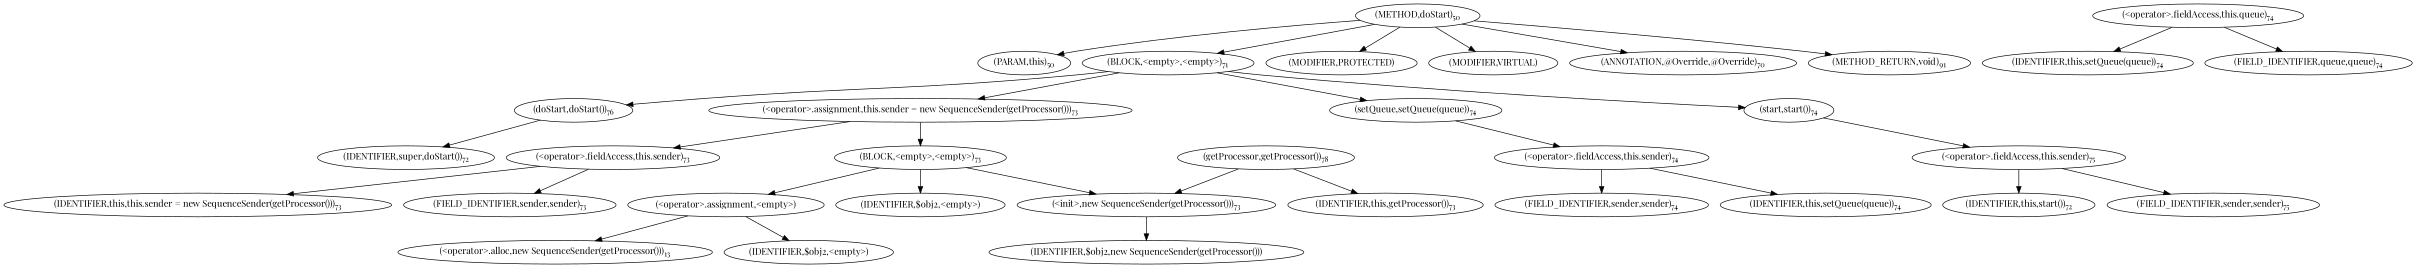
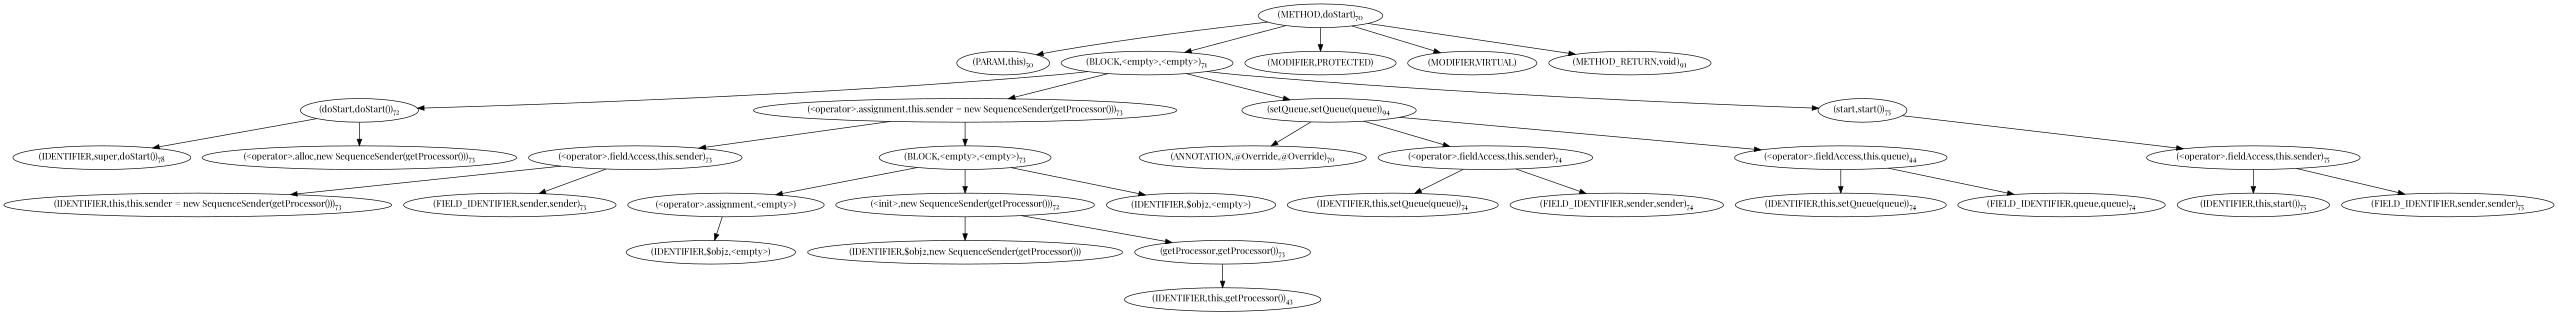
node "(METHOD,doStart)": text "50" -> "70"
node "(<operator>.fieldAccess,this.queue)": text "74" -> "44"
edge "(METHOD,doStart)" -> "(ANNOTATION,@Override,@Override)": now "(setQueue,setQueue(queue))" -> "(ANNOTATION,@Override,@Override)"
node "(doStart,doStart())": text "76" -> "72"
node "(setQueue,setQueue(queue))": text "74" -> "94"
node "(start,start())": text "74" -> "75"
edge "(setQueue,setQueue(queue))" -> "(<operator>.fieldAccess,this.queue)": added
node "(IDENTIFIER,super,doStart())": text "72" -> "78"
node "(getProcessor,getProcessor())": text "78" -> "73"
edge "(getProcessor,getProcessor())" -> "(<init>,new SequenceSender(getProcessor()))": reversed
node "(<init>,new SequenceSender(getProcessor()))": text "73" -> "72"
node "(IDENTIFIER,this,getProcessor())": text "73" -> "43"
node "(IDENTIFIER,this,start())": text "72" -> "75"
edge "(<operator>.assignment,<empty>)" -> "(<operator>.alloc,new SequenceSender(getProcessor()))": now "(doStart,doStart())" -> "(<operator>.alloc,new SequenceSender(getProcessor()))"
node "(<operator>.alloc,new SequenceSender(getProcessor()))": text "13" -> "73"
